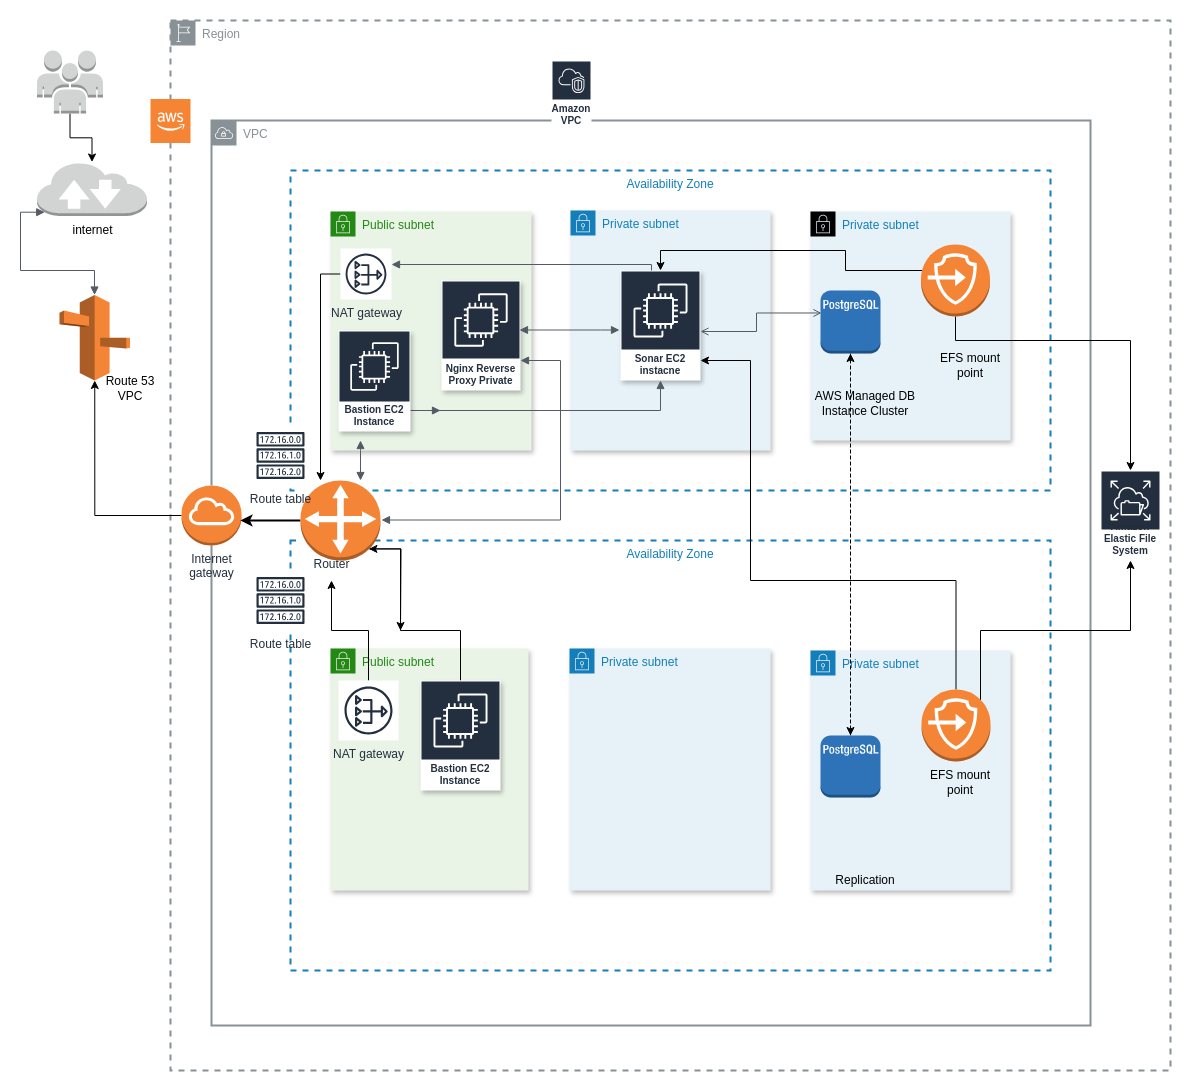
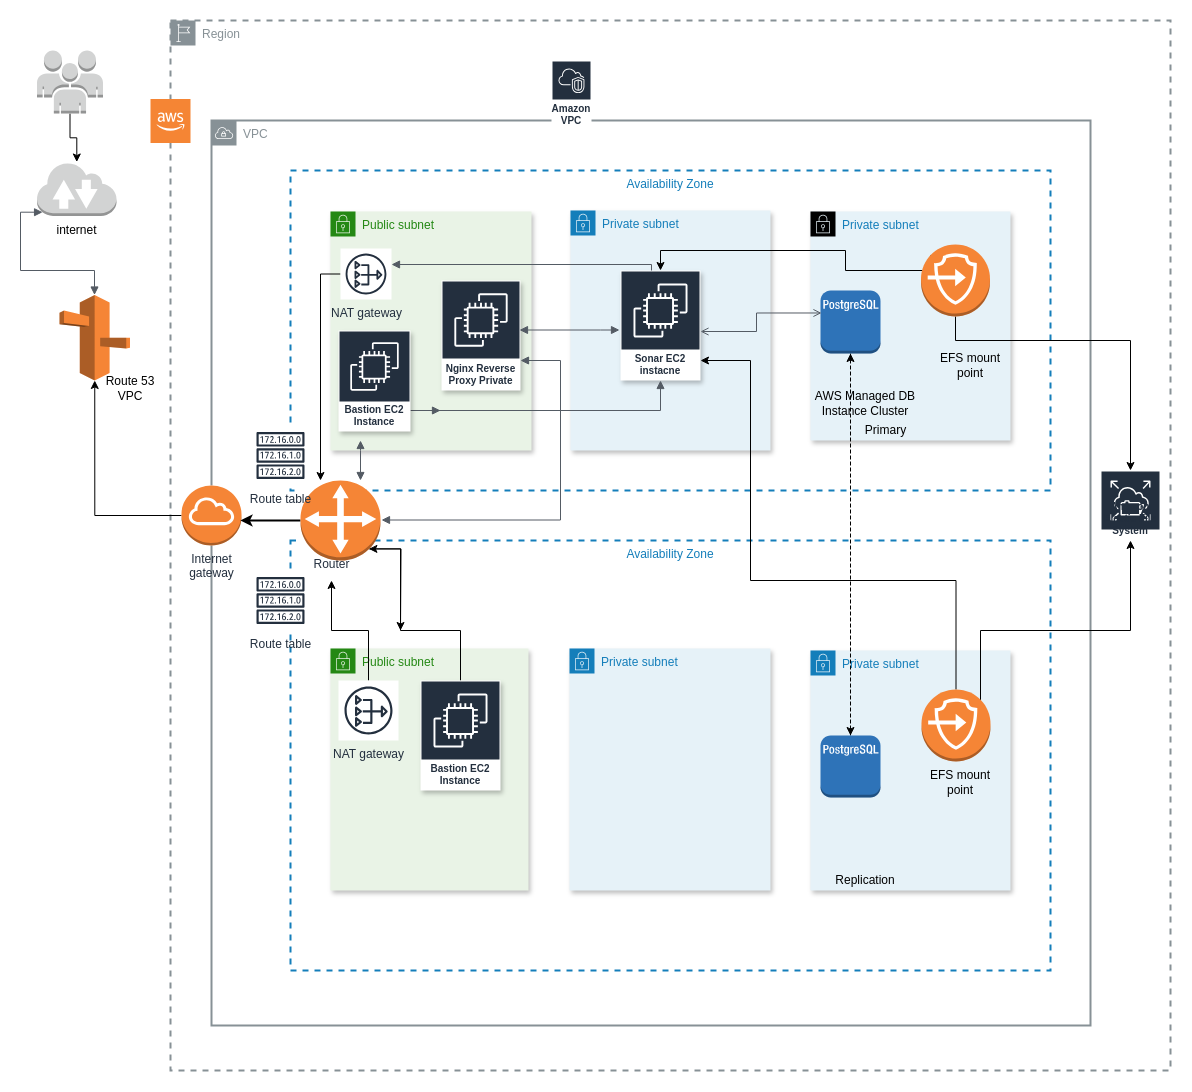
node "internet": size 110x54 -> 80x54
node "Primary": added
node "Amazon Elastic File System": size 60x90 -> 60x70
